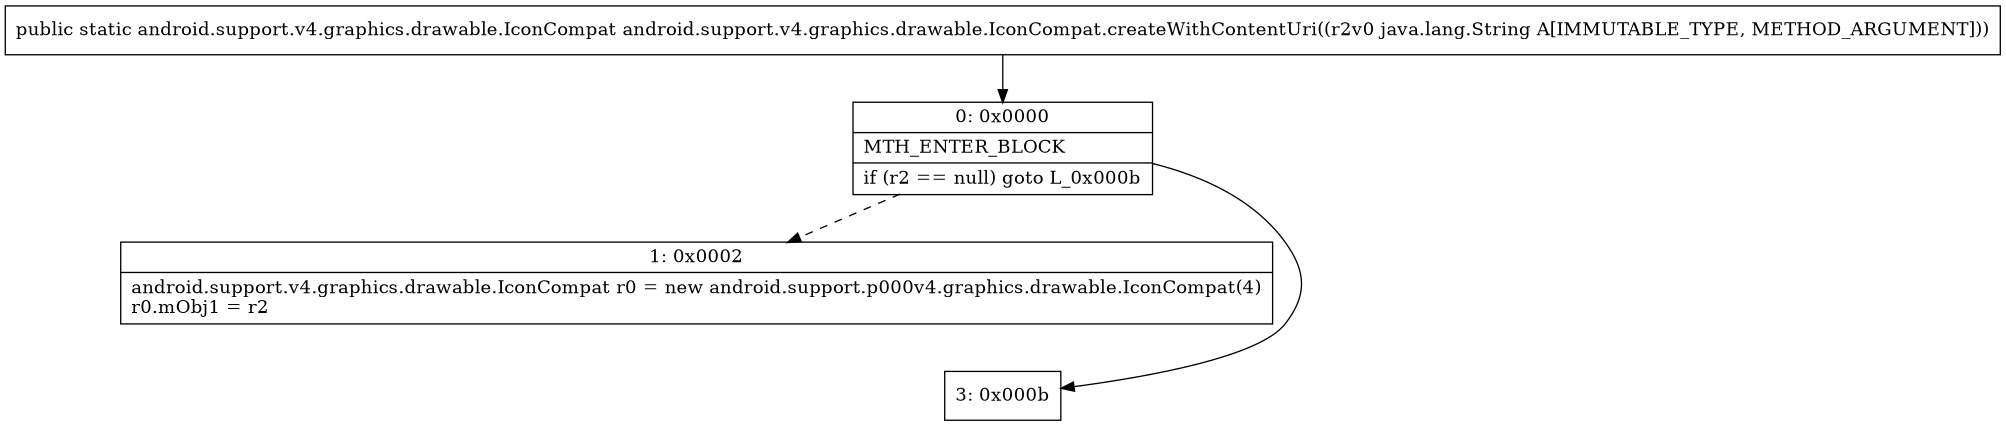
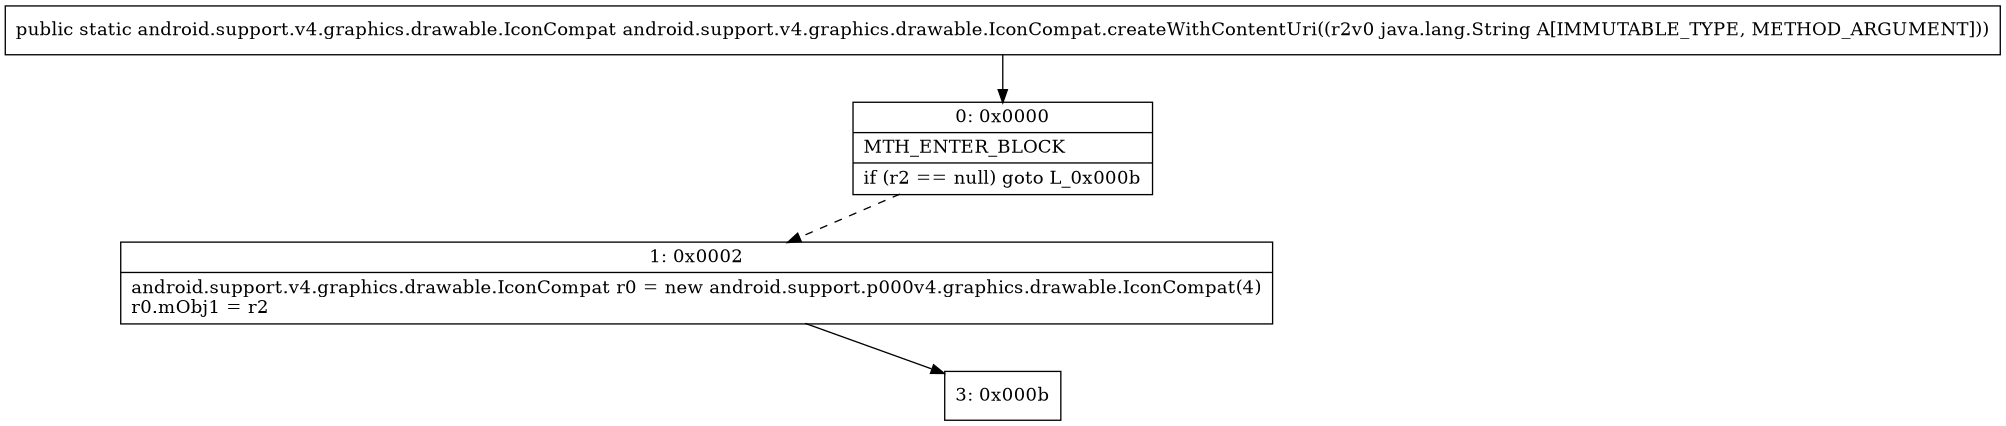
edge "0: 0x0000" -> "3: 0x000b": now "1: 0x0002" -> "3: 0x000b"
